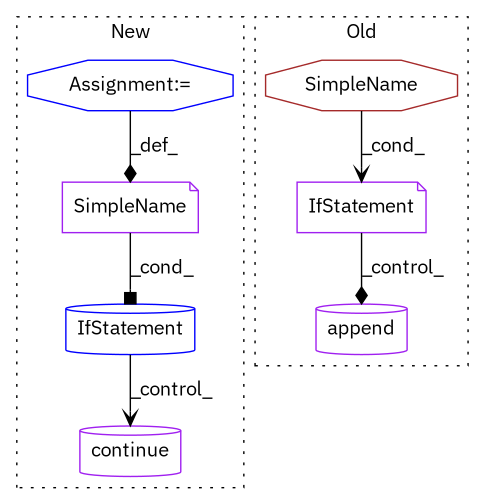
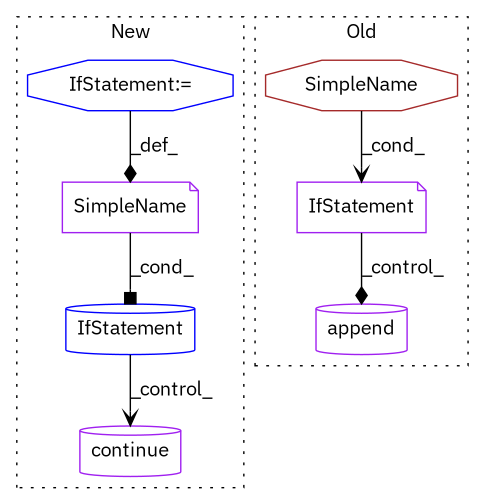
node "Assignment:=": label "Assignment:=" -> "IfStatement:="
